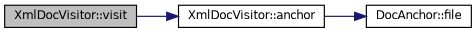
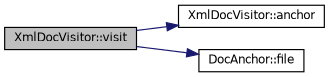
edge "XmlDocVisitor::anchor" -> "DocAnchor::file": now "XmlDocVisitor::visit" -> "DocAnchor::file"
